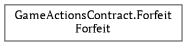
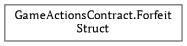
node "GameActionsContract.Forfeit Forfeit": label "GameActionsContract.Forfeit Forfeit" -> "GameActionsContract.Forfeit Struct"
